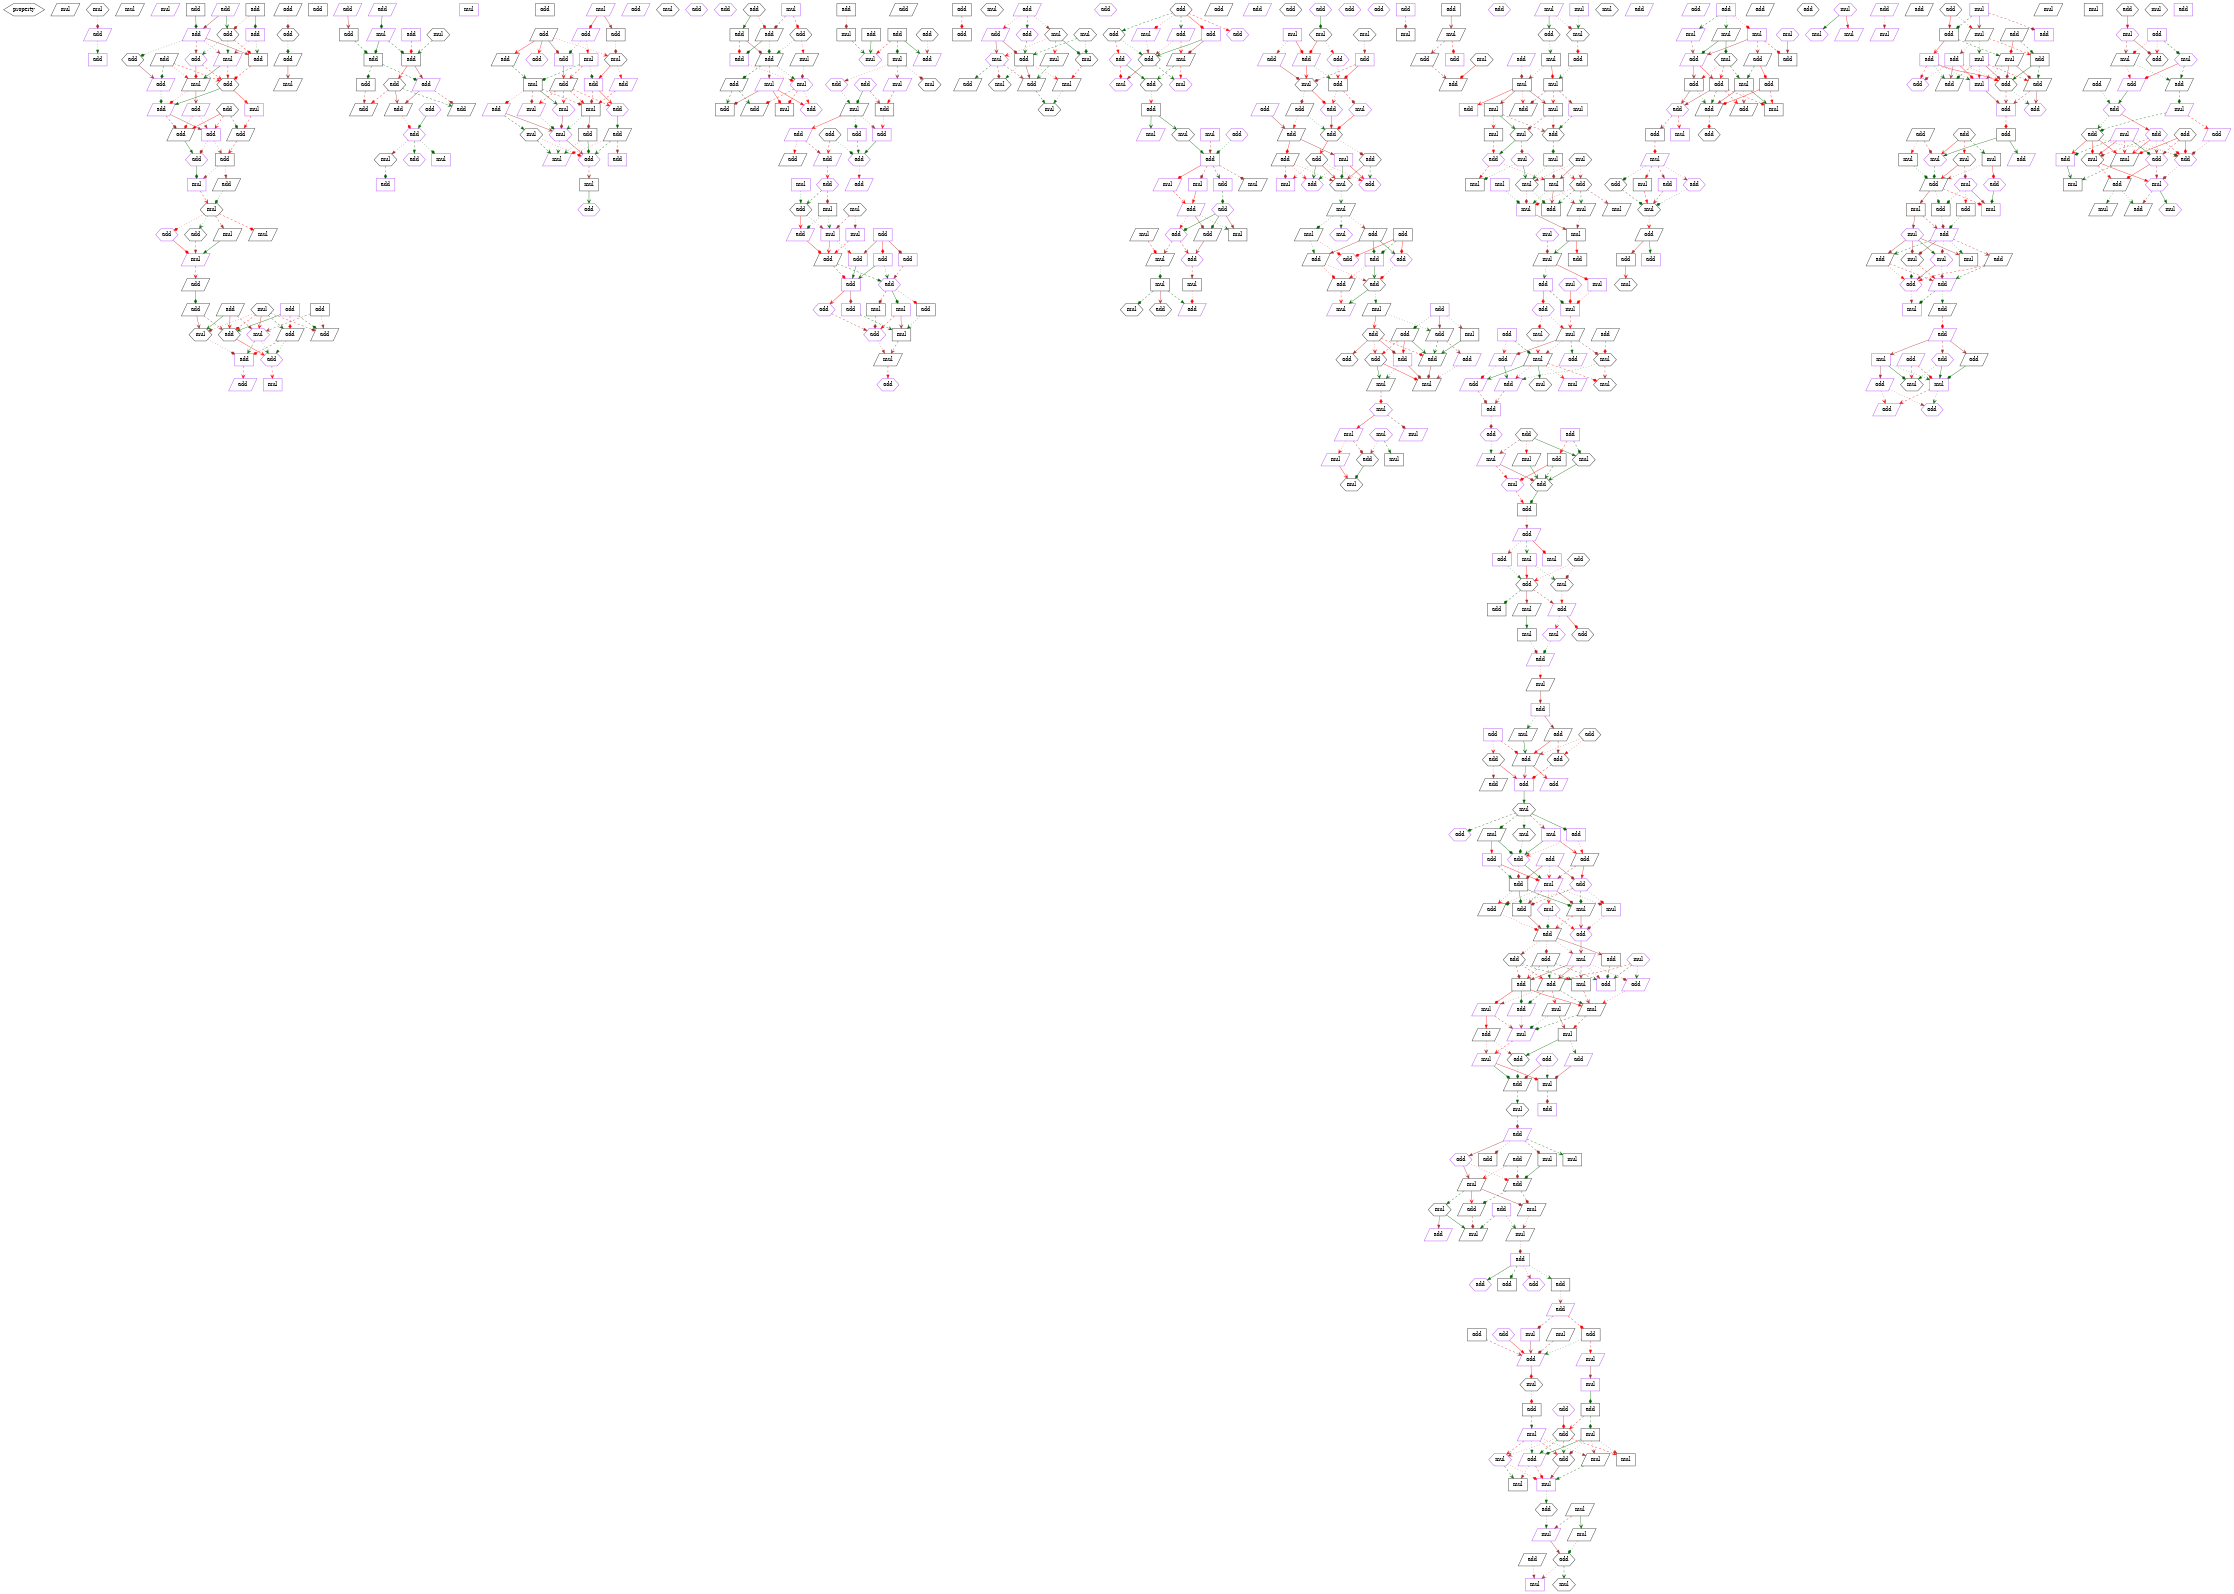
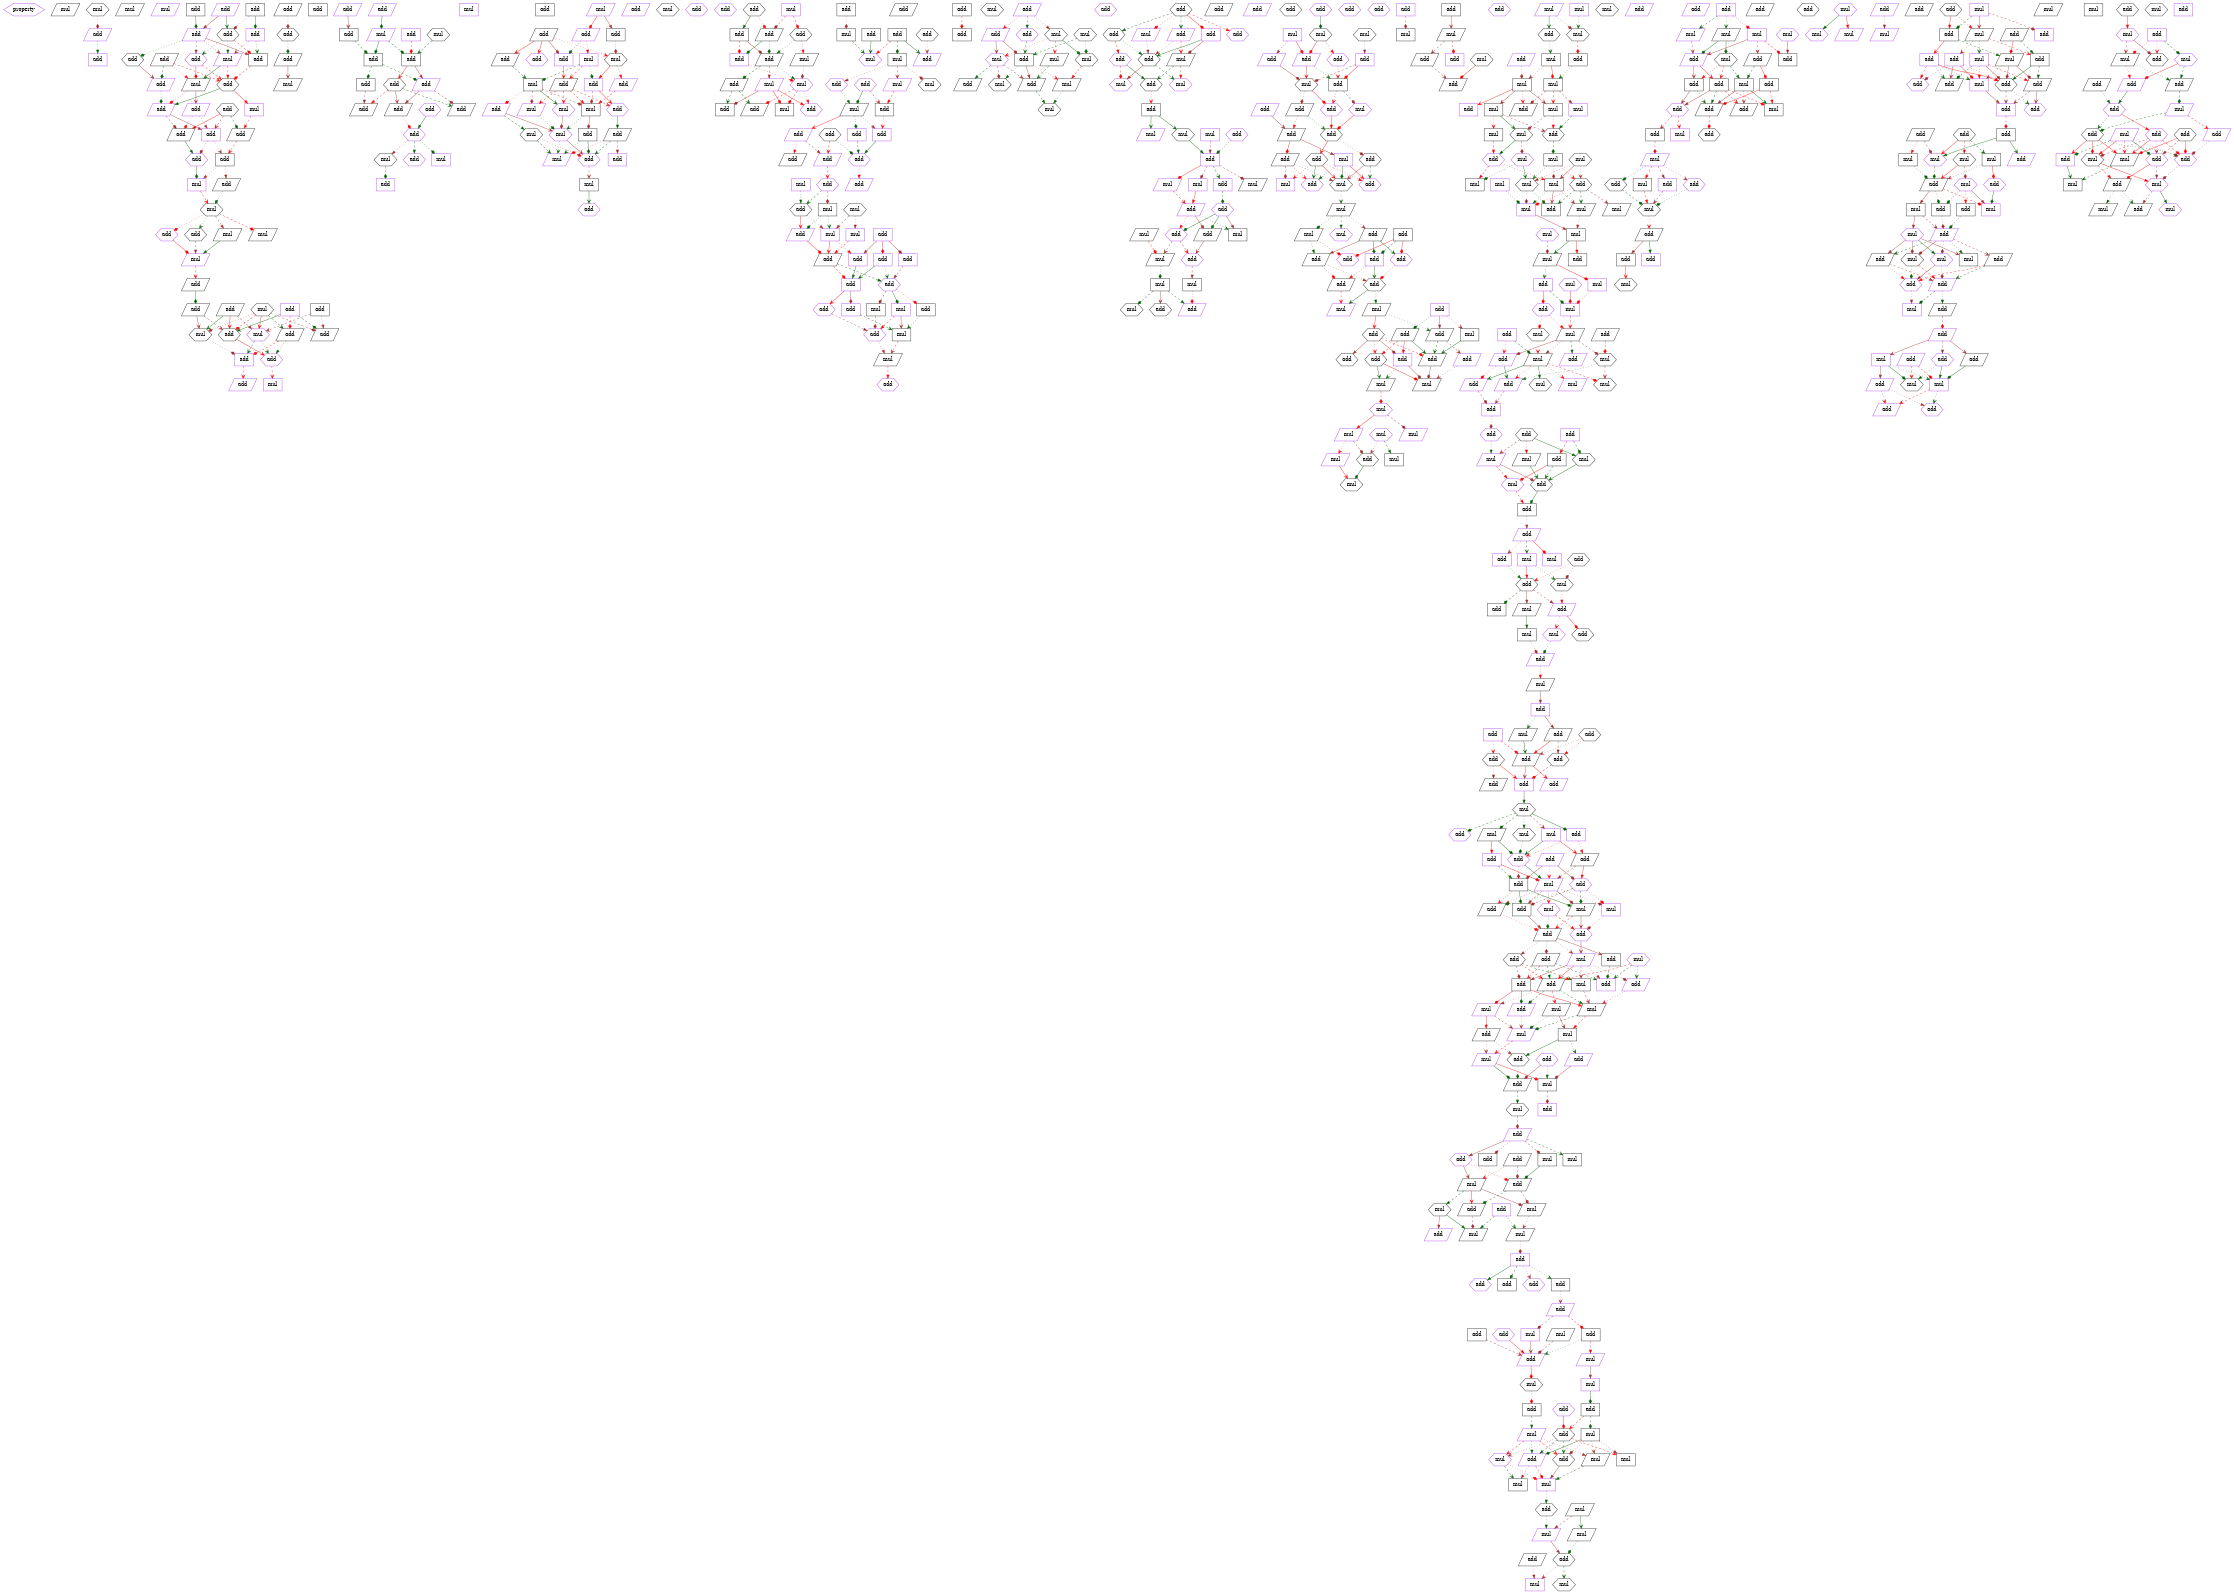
node "property": color black -> purple
